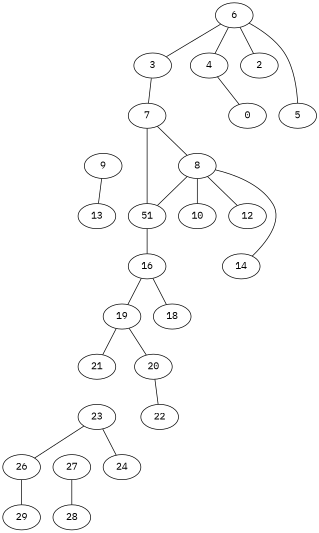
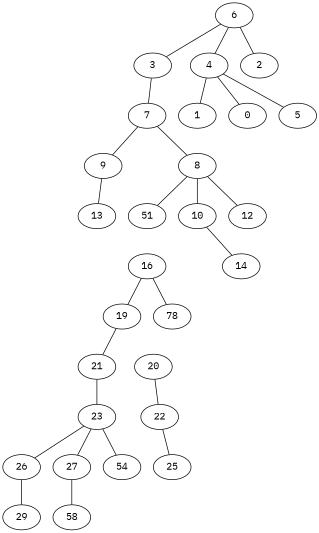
edge "6" -- "5": now "4" -- "5"
node "1": added
edge "7" -- "51": now "7" -- "9"
edge "8" -- "14": now "10" -- "14"
edge "51" -- "16": removed
node "18": label "18" -> "78"
edge "19" -- "20": removed
edge "21" -- "23": added
edge "23" -- "27": added
node "24": label "24" -> "54"
node "25": added
node "28": label "28" -> "58"
